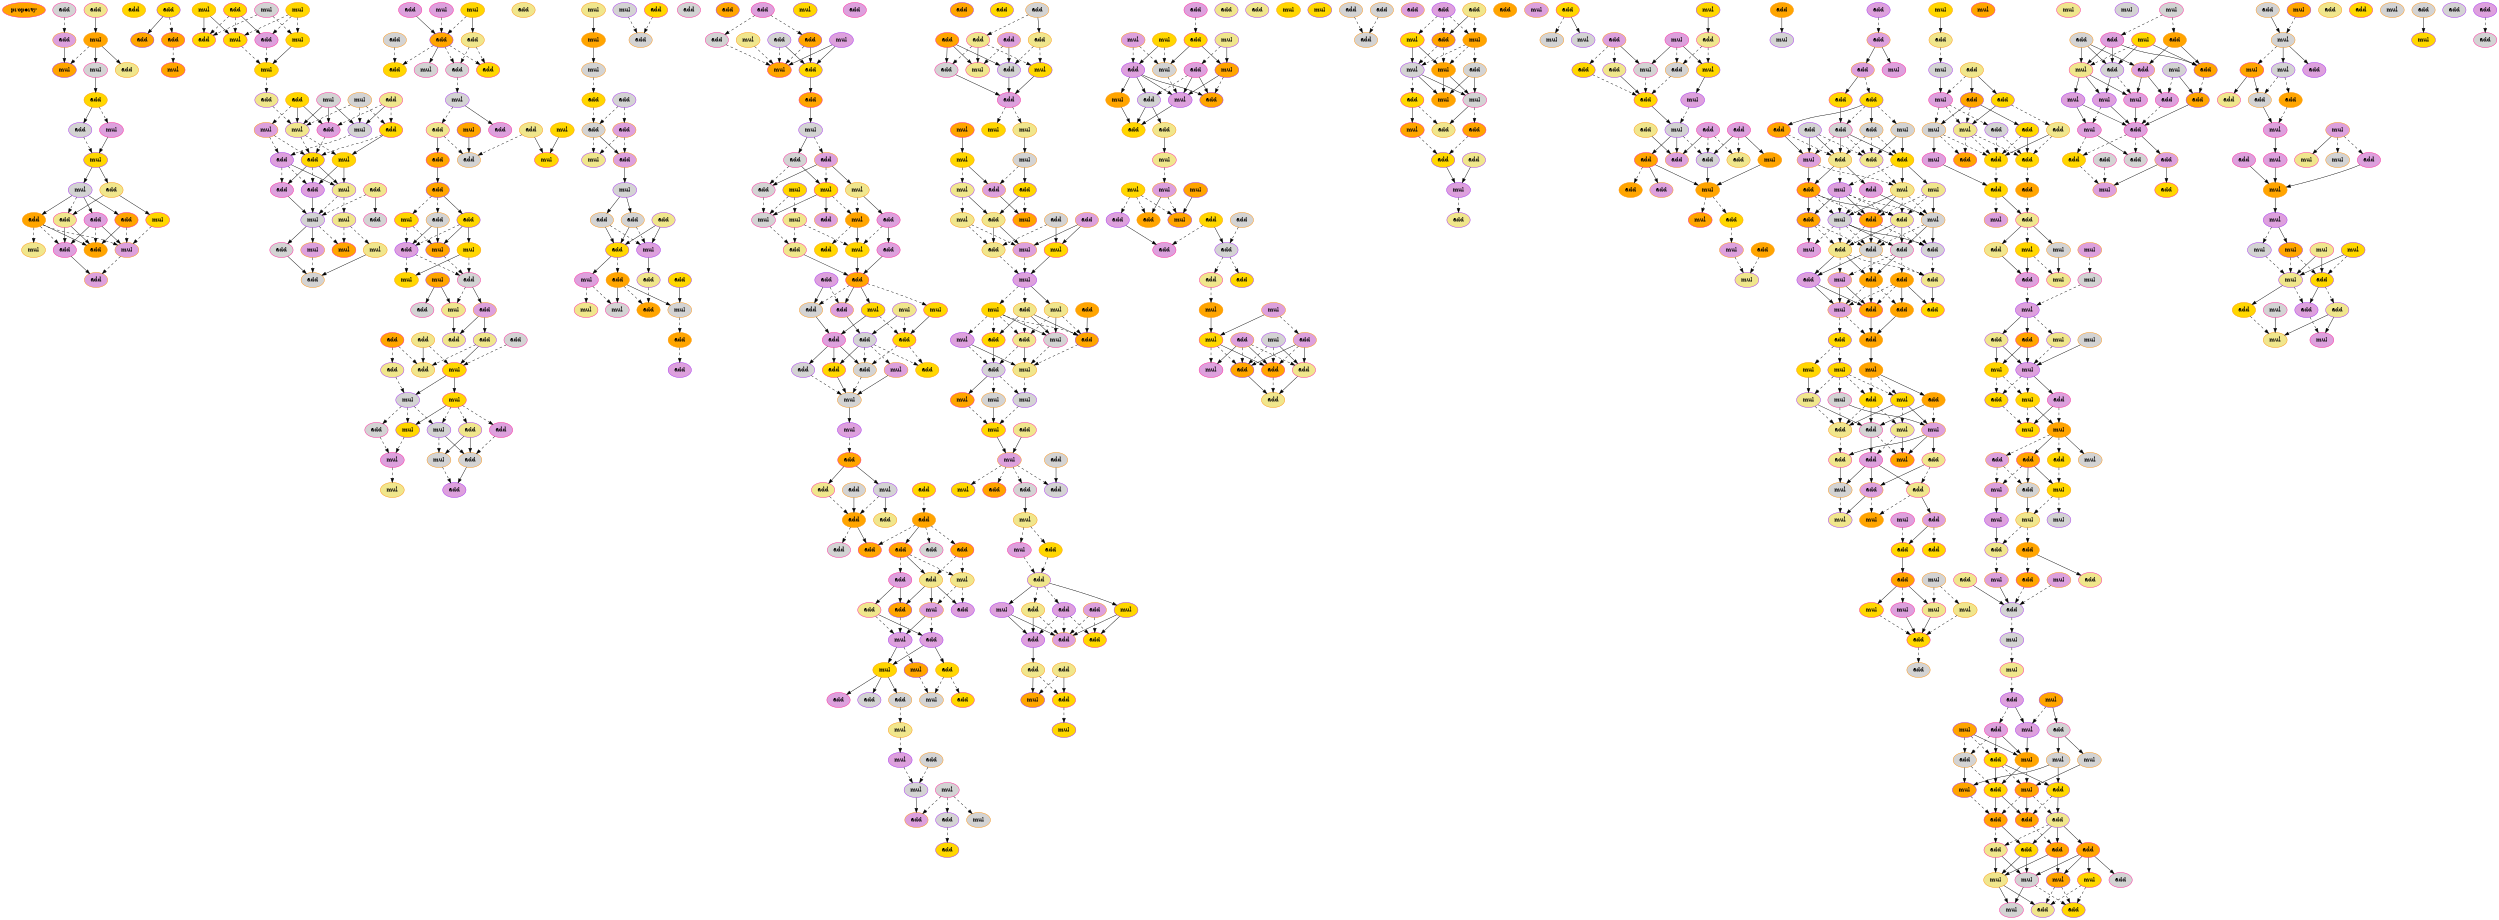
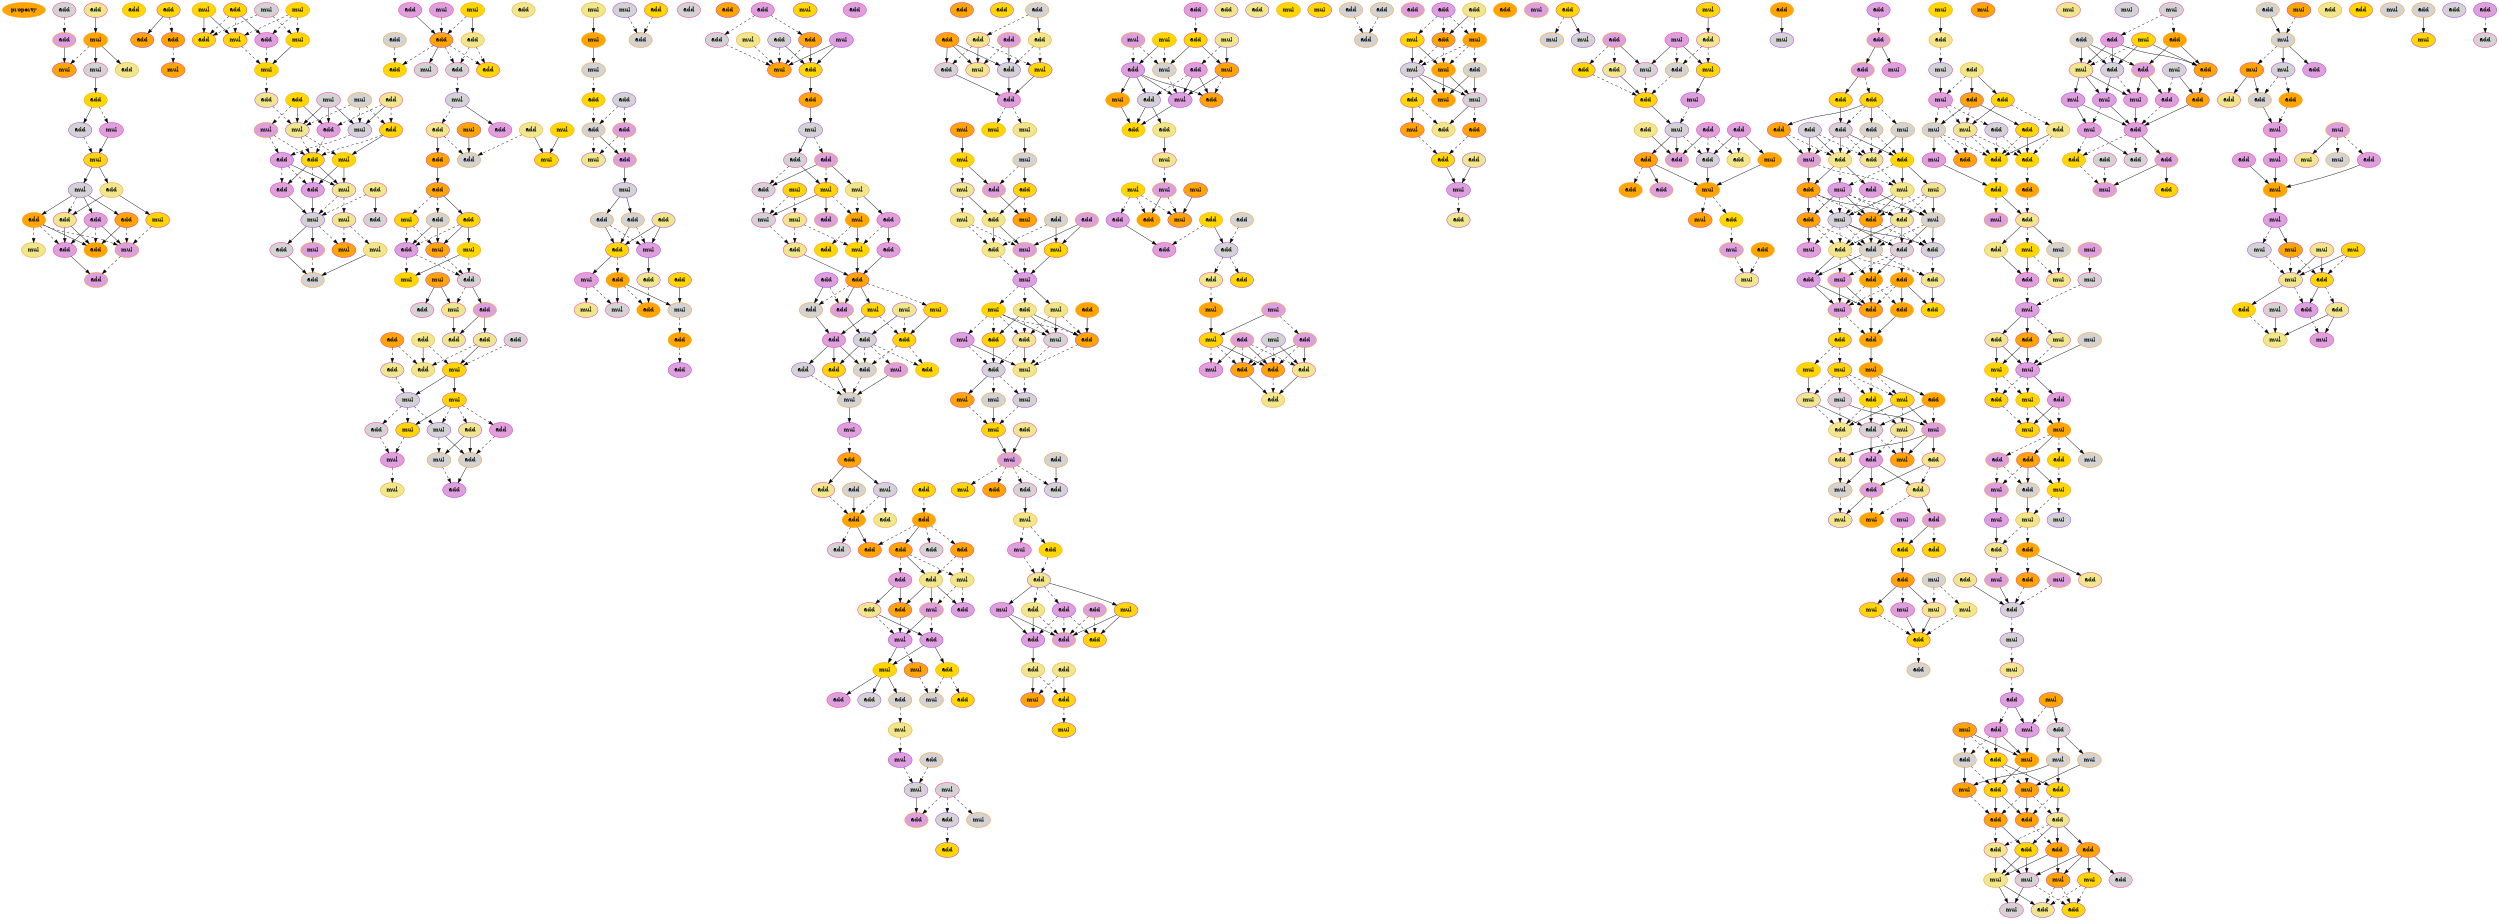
node "property": color deeppink -> darkorange
